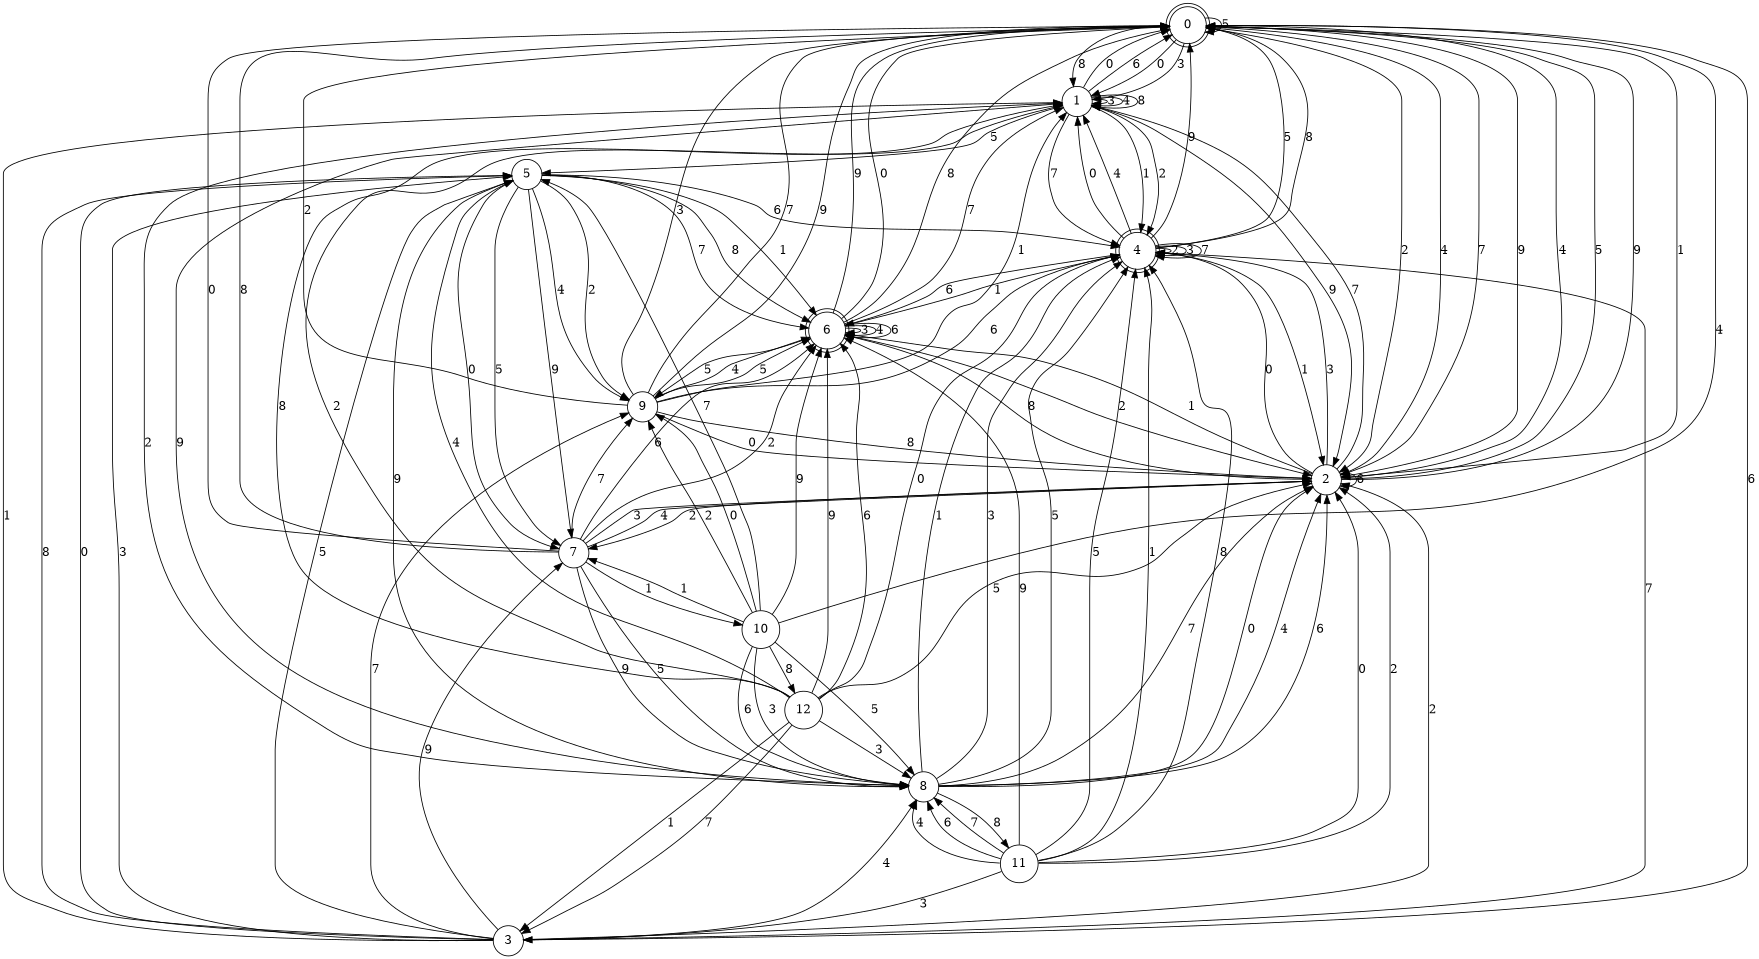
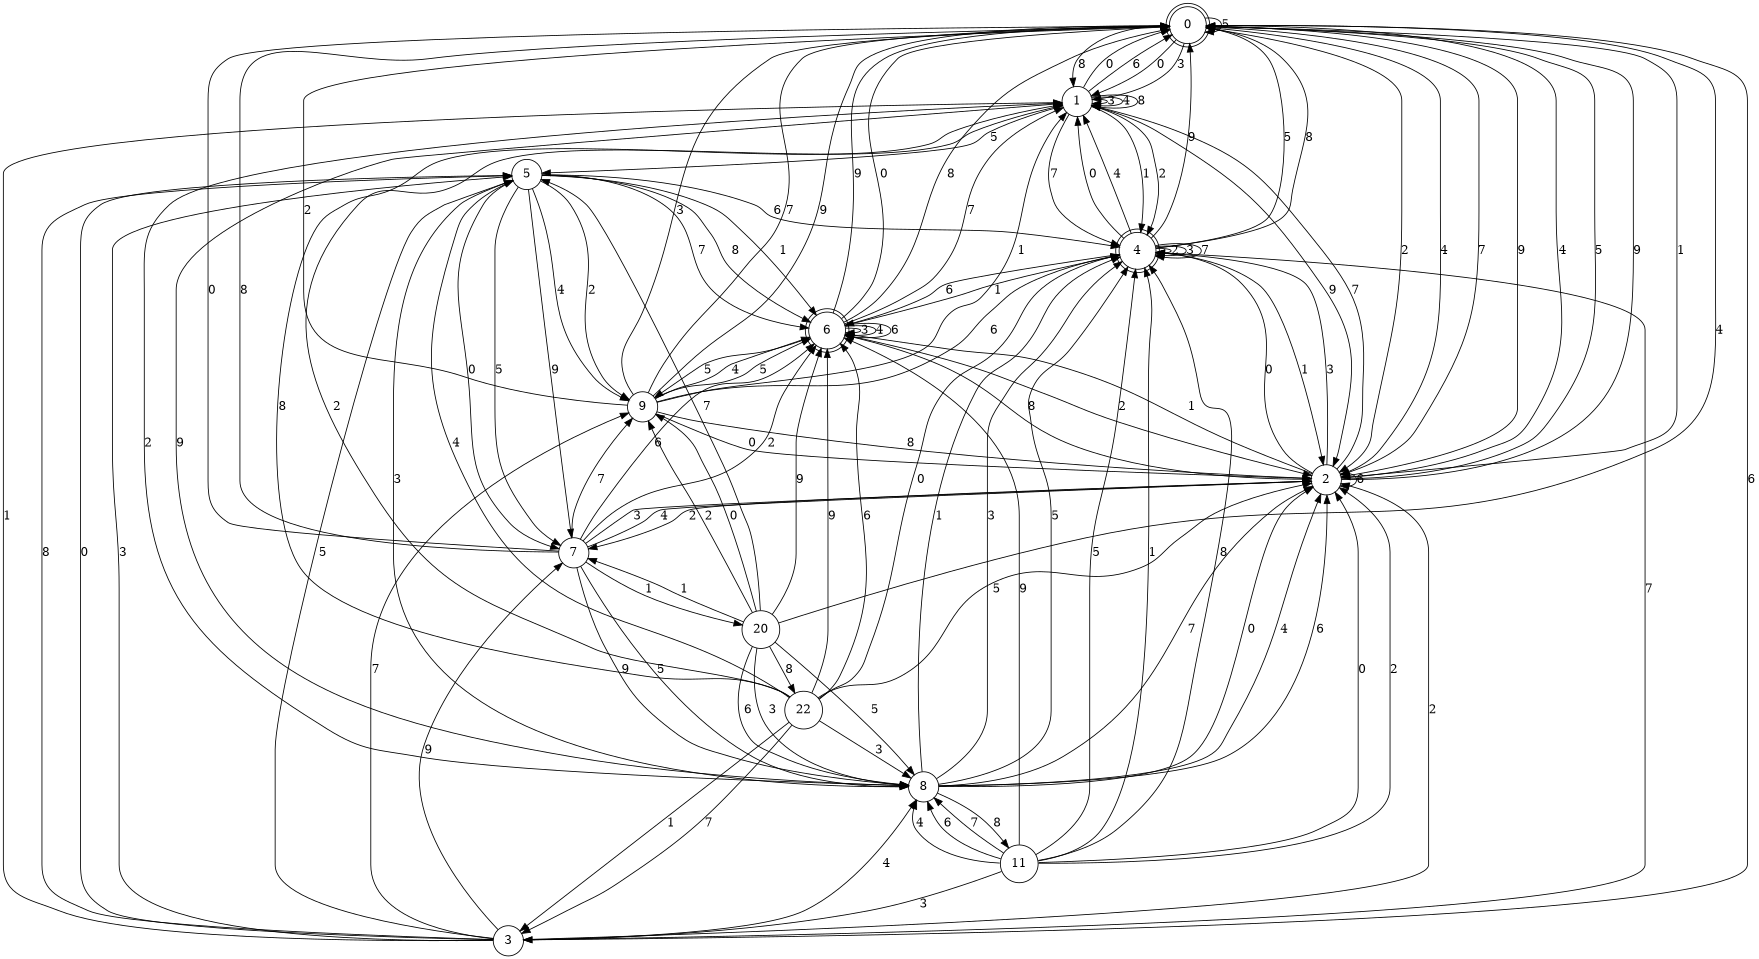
edge "5" -> "8": label "9" -> "3"
node "10": label "10" -> "20"
node "12": label "12" -> "22"
